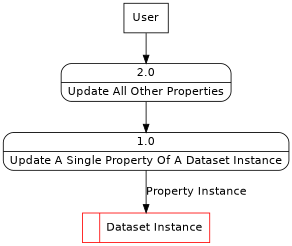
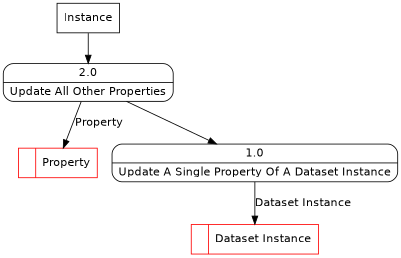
node "User": label "User" -> "Instance"
node "Property": added
edge "1.0" -> "Dataset Instance": label "Property Instance" -> "Dataset Instance"
